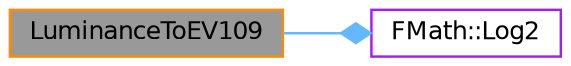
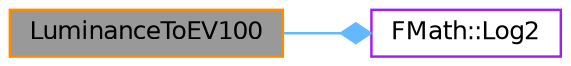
node "LuminanceToEV109": label "LuminanceToEV109" -> "LuminanceToEV100"
